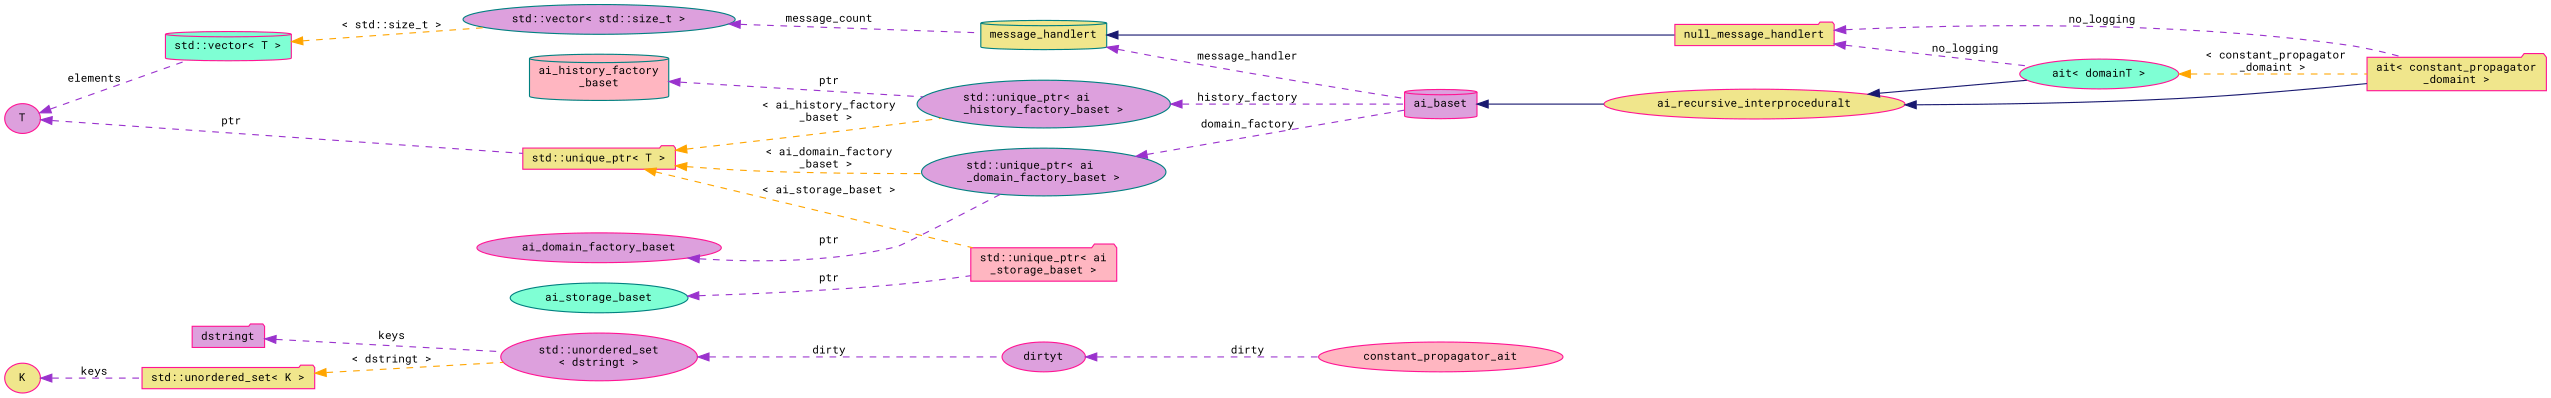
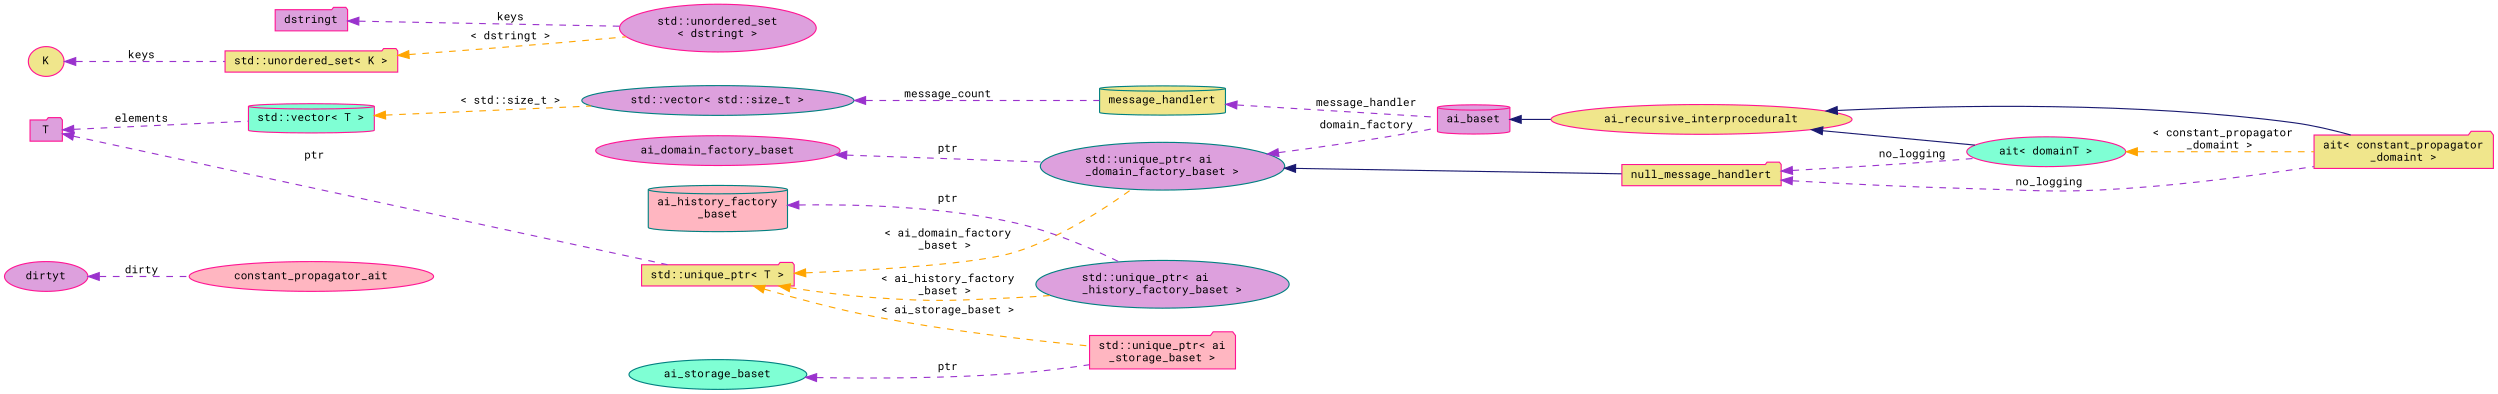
edge "null_message_handlert" -> "message_handlert": now "null_message_handlert" -> "std::unique_ptr< ai _domain_factory_baset >"
edge "ai_baset" -> "std::unique_ptr< ai _history_factory_baset >": removed, label "history_factory"
node "T": shape ellipse -> folder
edge "dirtyt" -> "std::unordered_set < dstringt >": removed, label "dirty"
